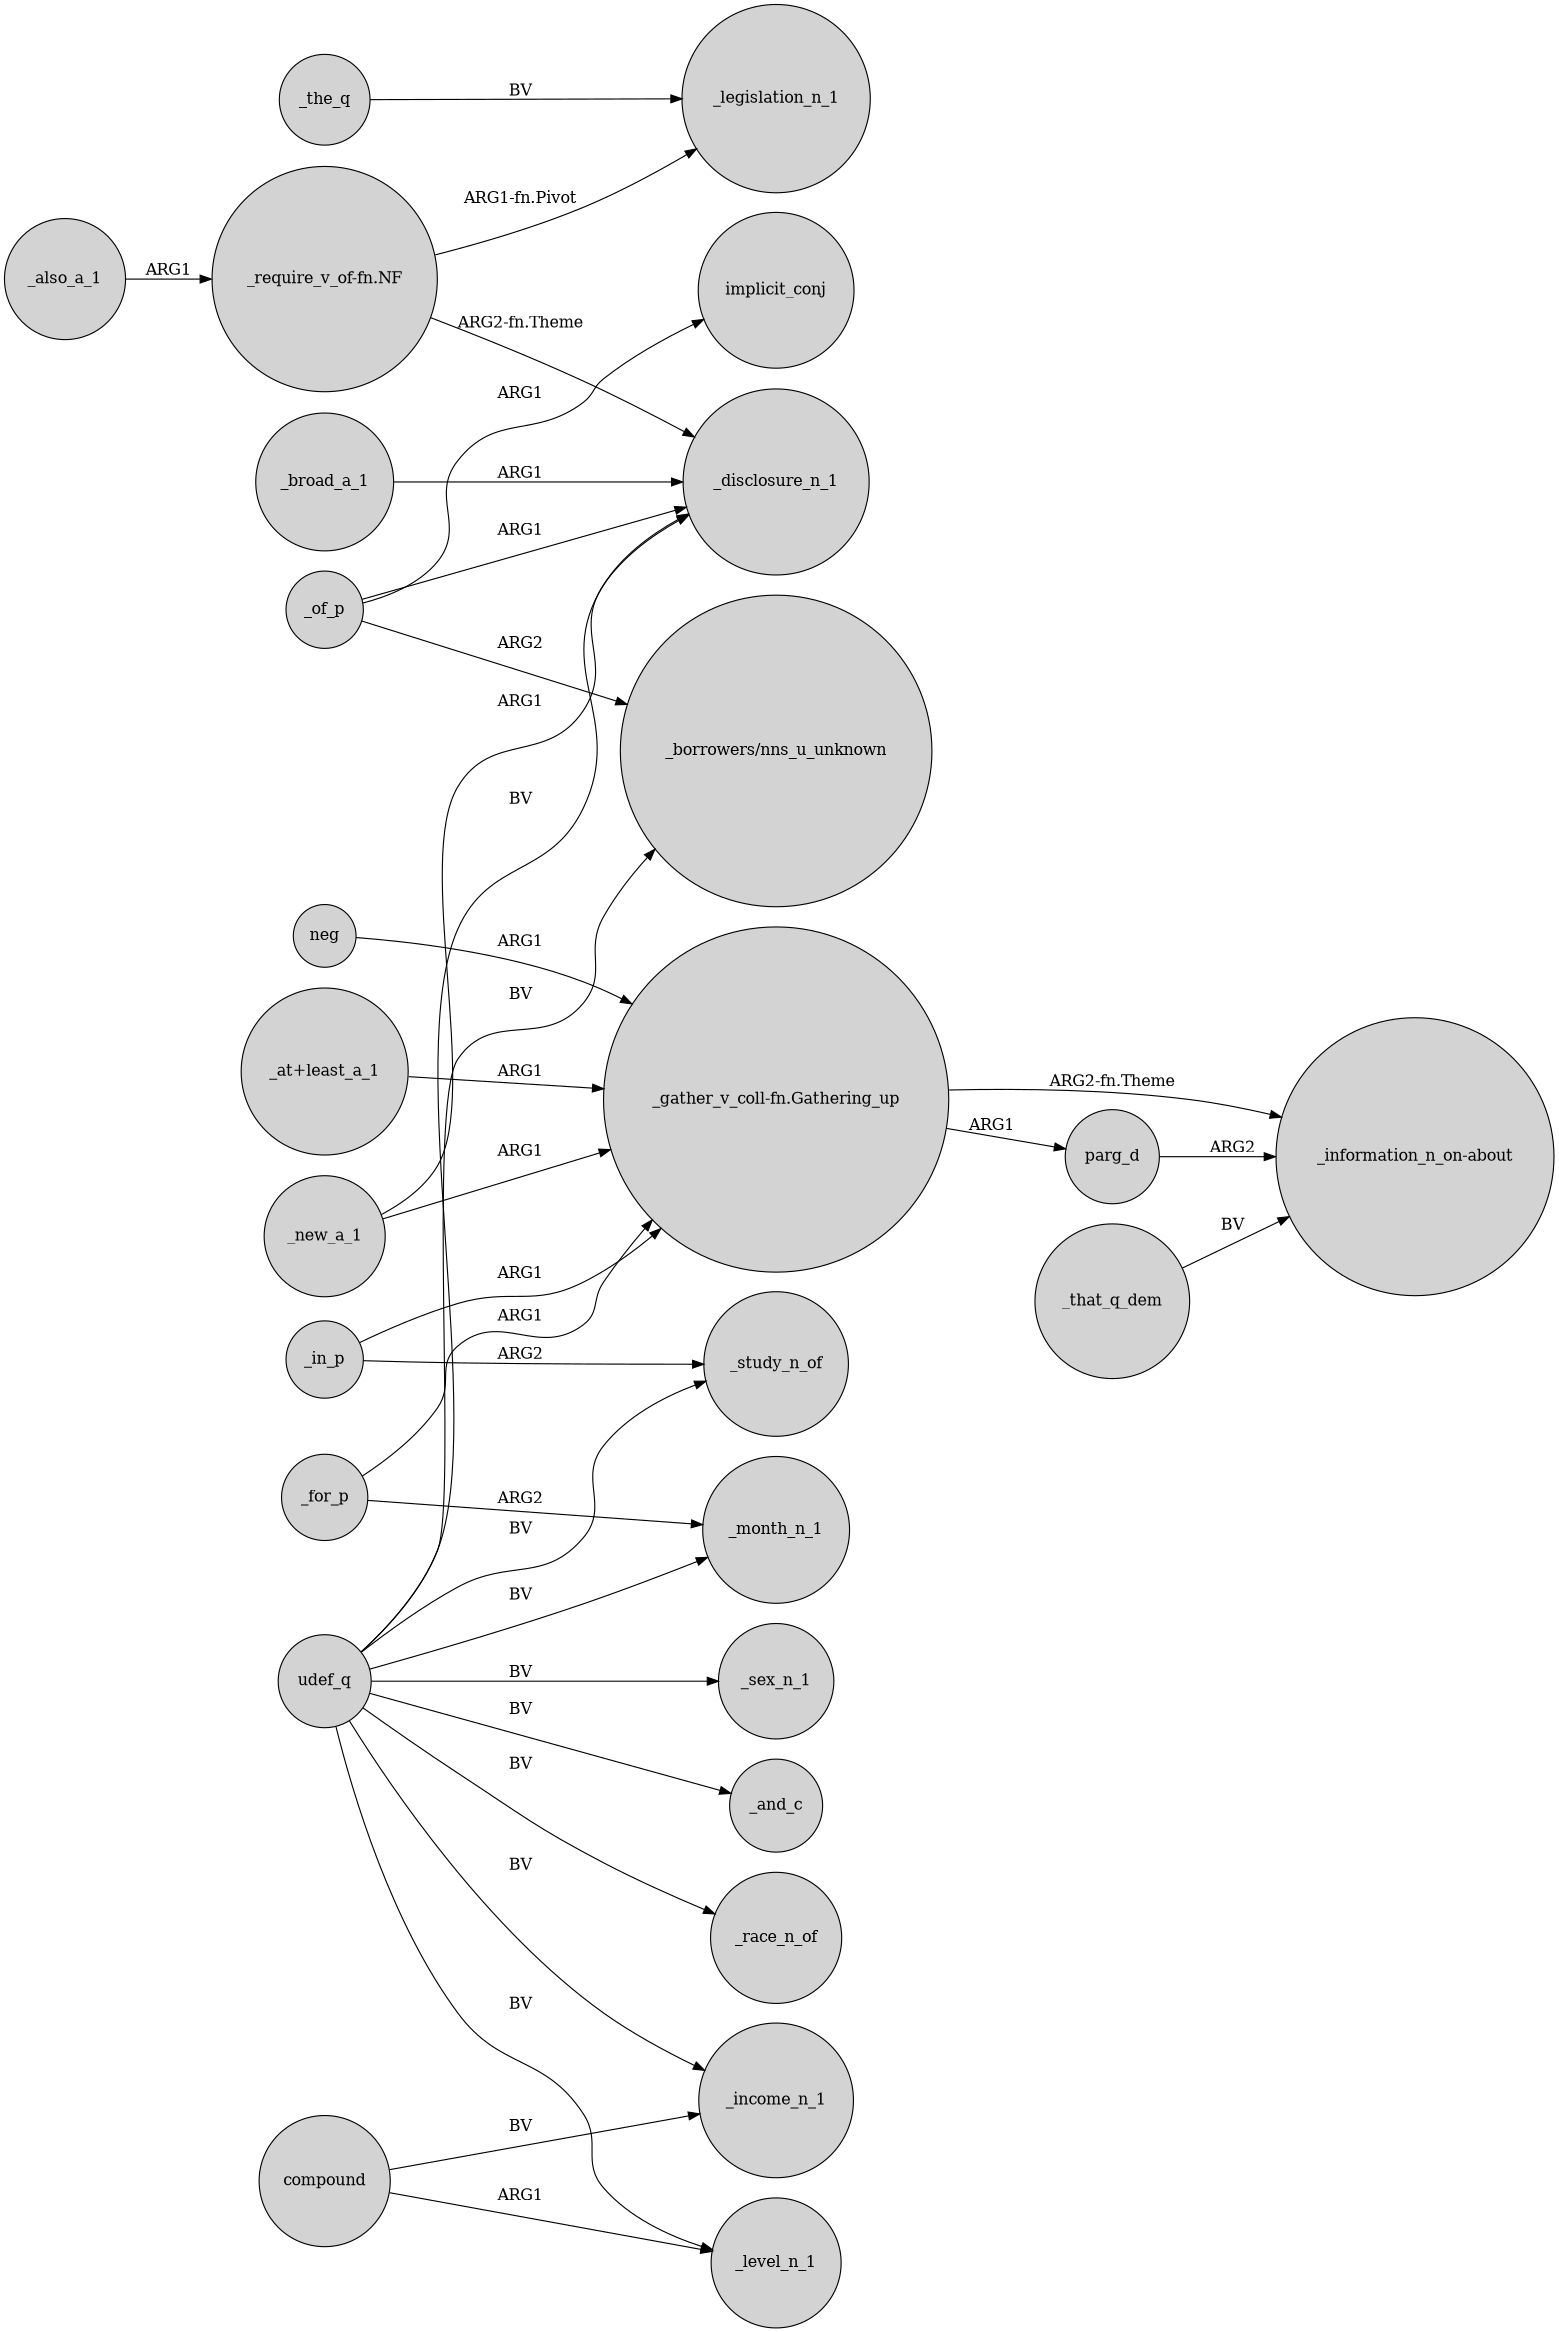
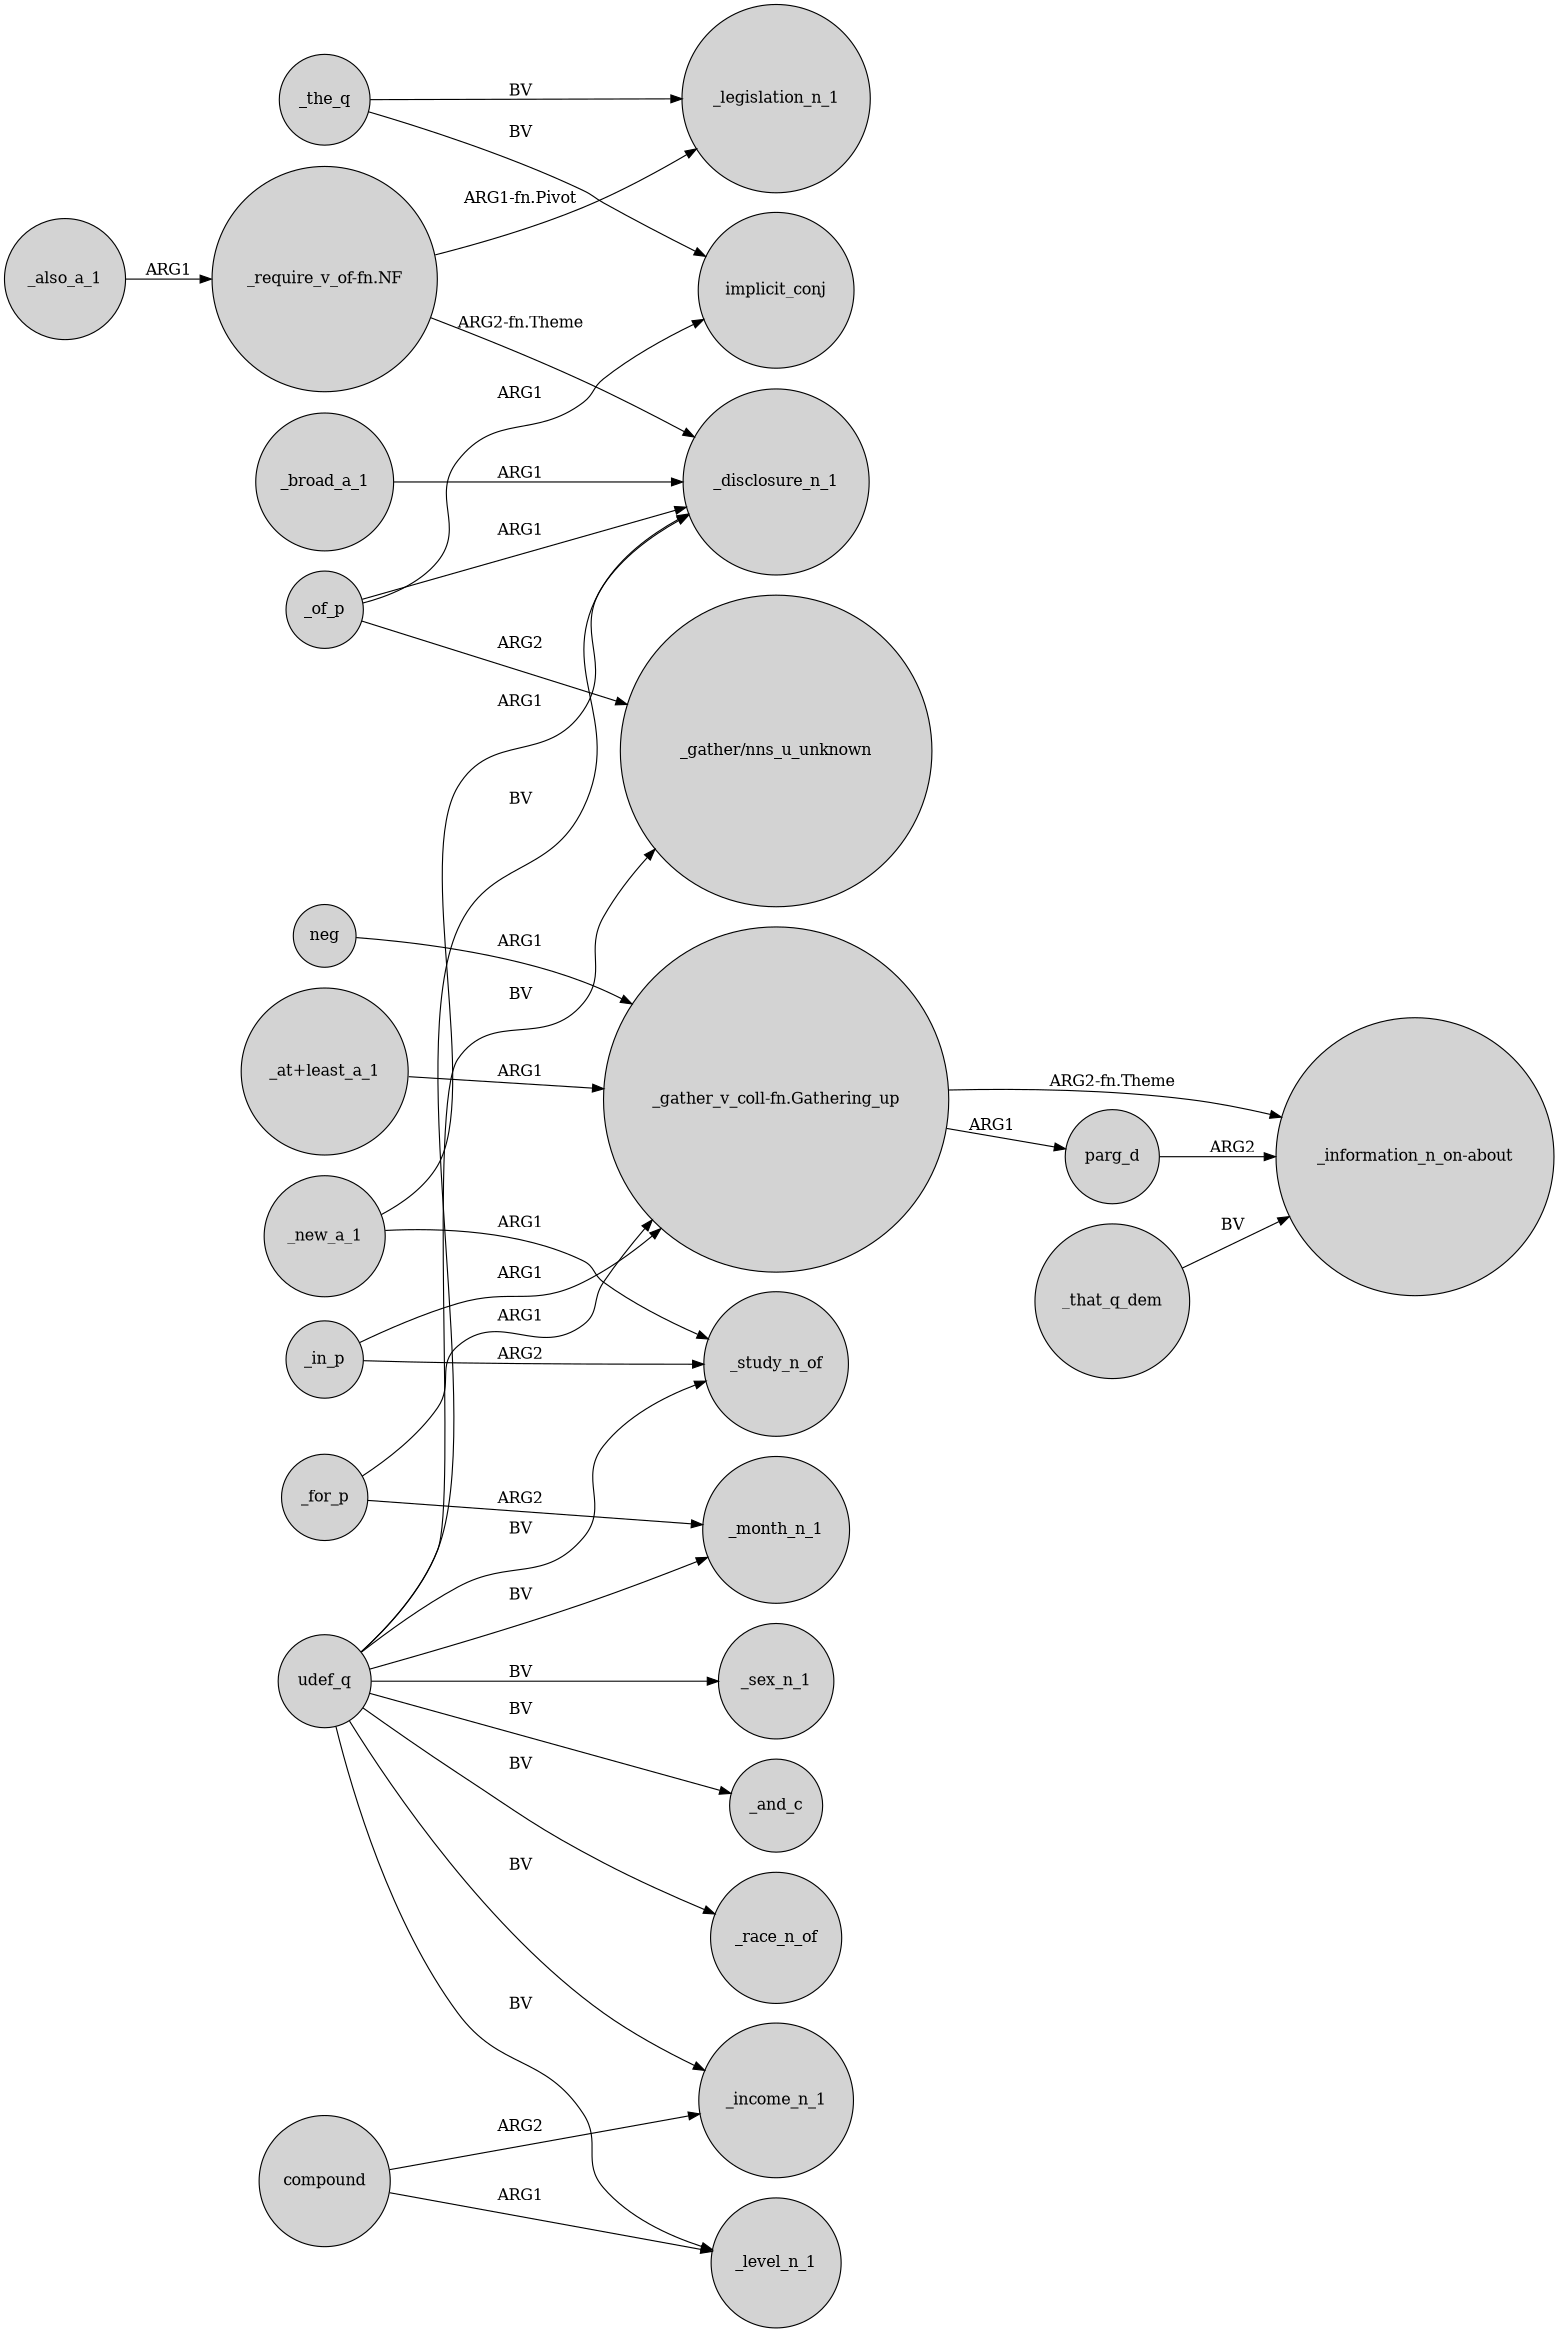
edge "_the_q" -> "implicit_conj": added, label "BV"
node "_borrowers/nns_u_unknown": label "_borrowers/nns_u_unknown" -> "_gather/nns_u_unknown"
edge "_new_a_1" -> "_gather_v_coll-fn.Gathering_up": now "_new_a_1" -> "_study_n_of"
edge "compound" -> "_income_n_1": label "BV" -> "ARG2"
